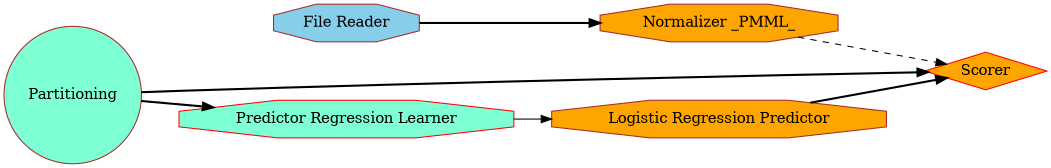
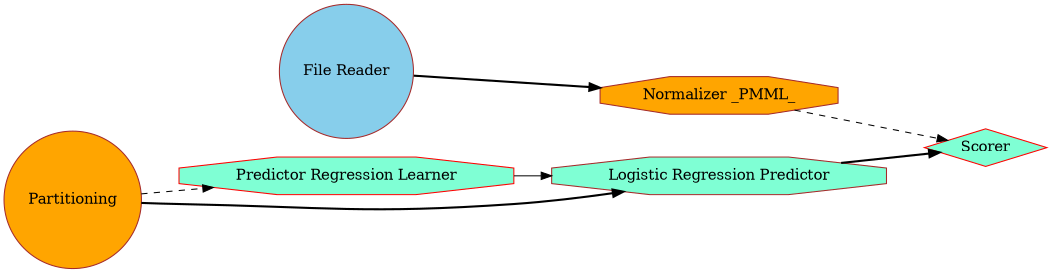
node "File Reader": shape octagon -> circle
node "Scorer": fillcolor orange -> aquamarine
edge "Partitioning" -> "Scorer": now "Partitioning" -> "Logistic Regression Predictor"
node "Partitioning": fillcolor aquamarine -> orange
edge "Partitioning" -> "Predictor Regression Learner": style bold -> dashed
node "Logistic Regression Predictor": fillcolor orange -> aquamarine
